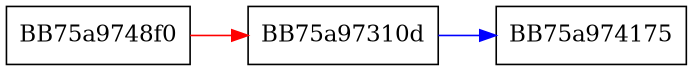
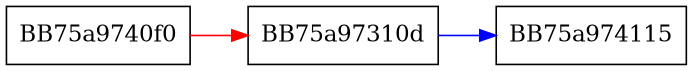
node "BB75a9748f0": label "BB75a9748f0" -> "BB75a9740f0"
node "BB75a974175": label "BB75a974175" -> "BB75a974115"
